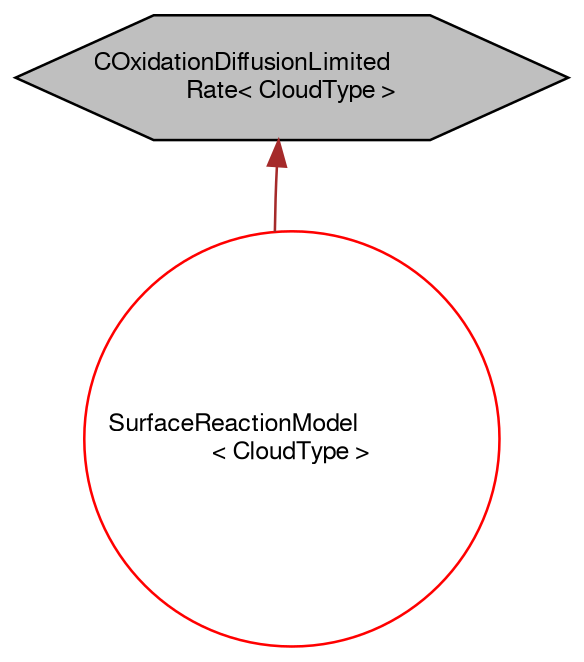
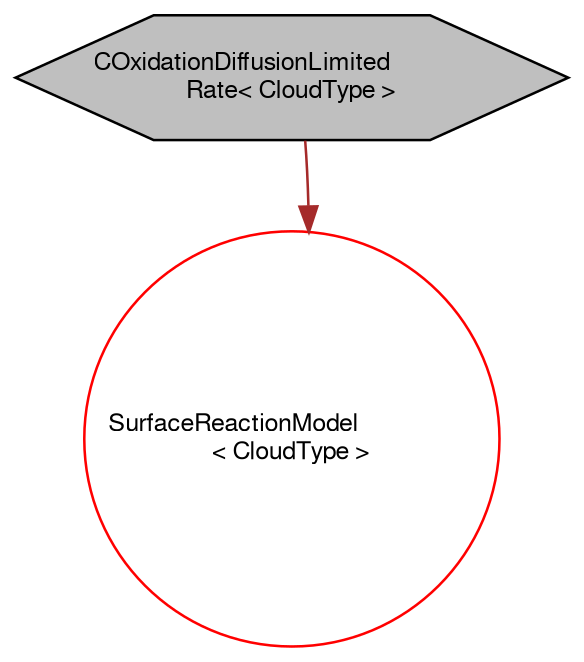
edge "SurfaceReactionModel < CloudType >" -> "COxidationDiffusionLimited Rate< CloudType >": reversed
